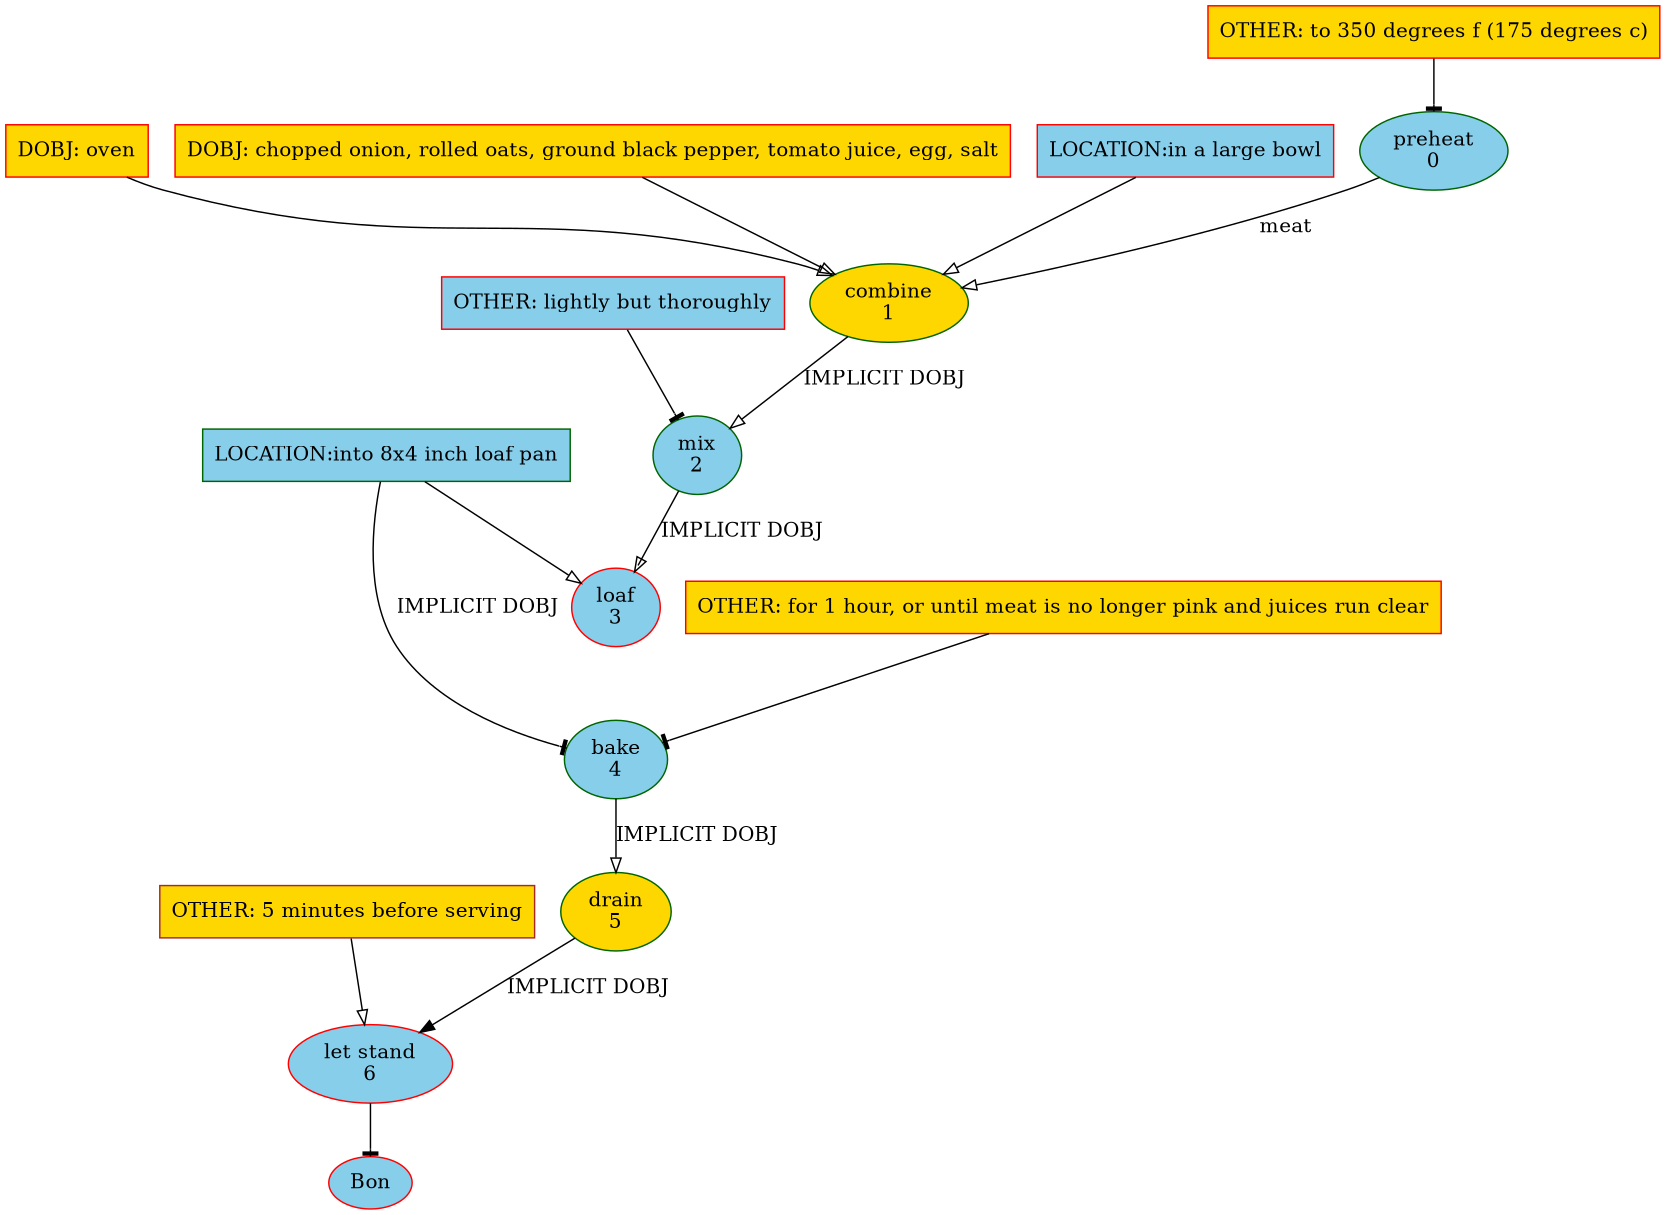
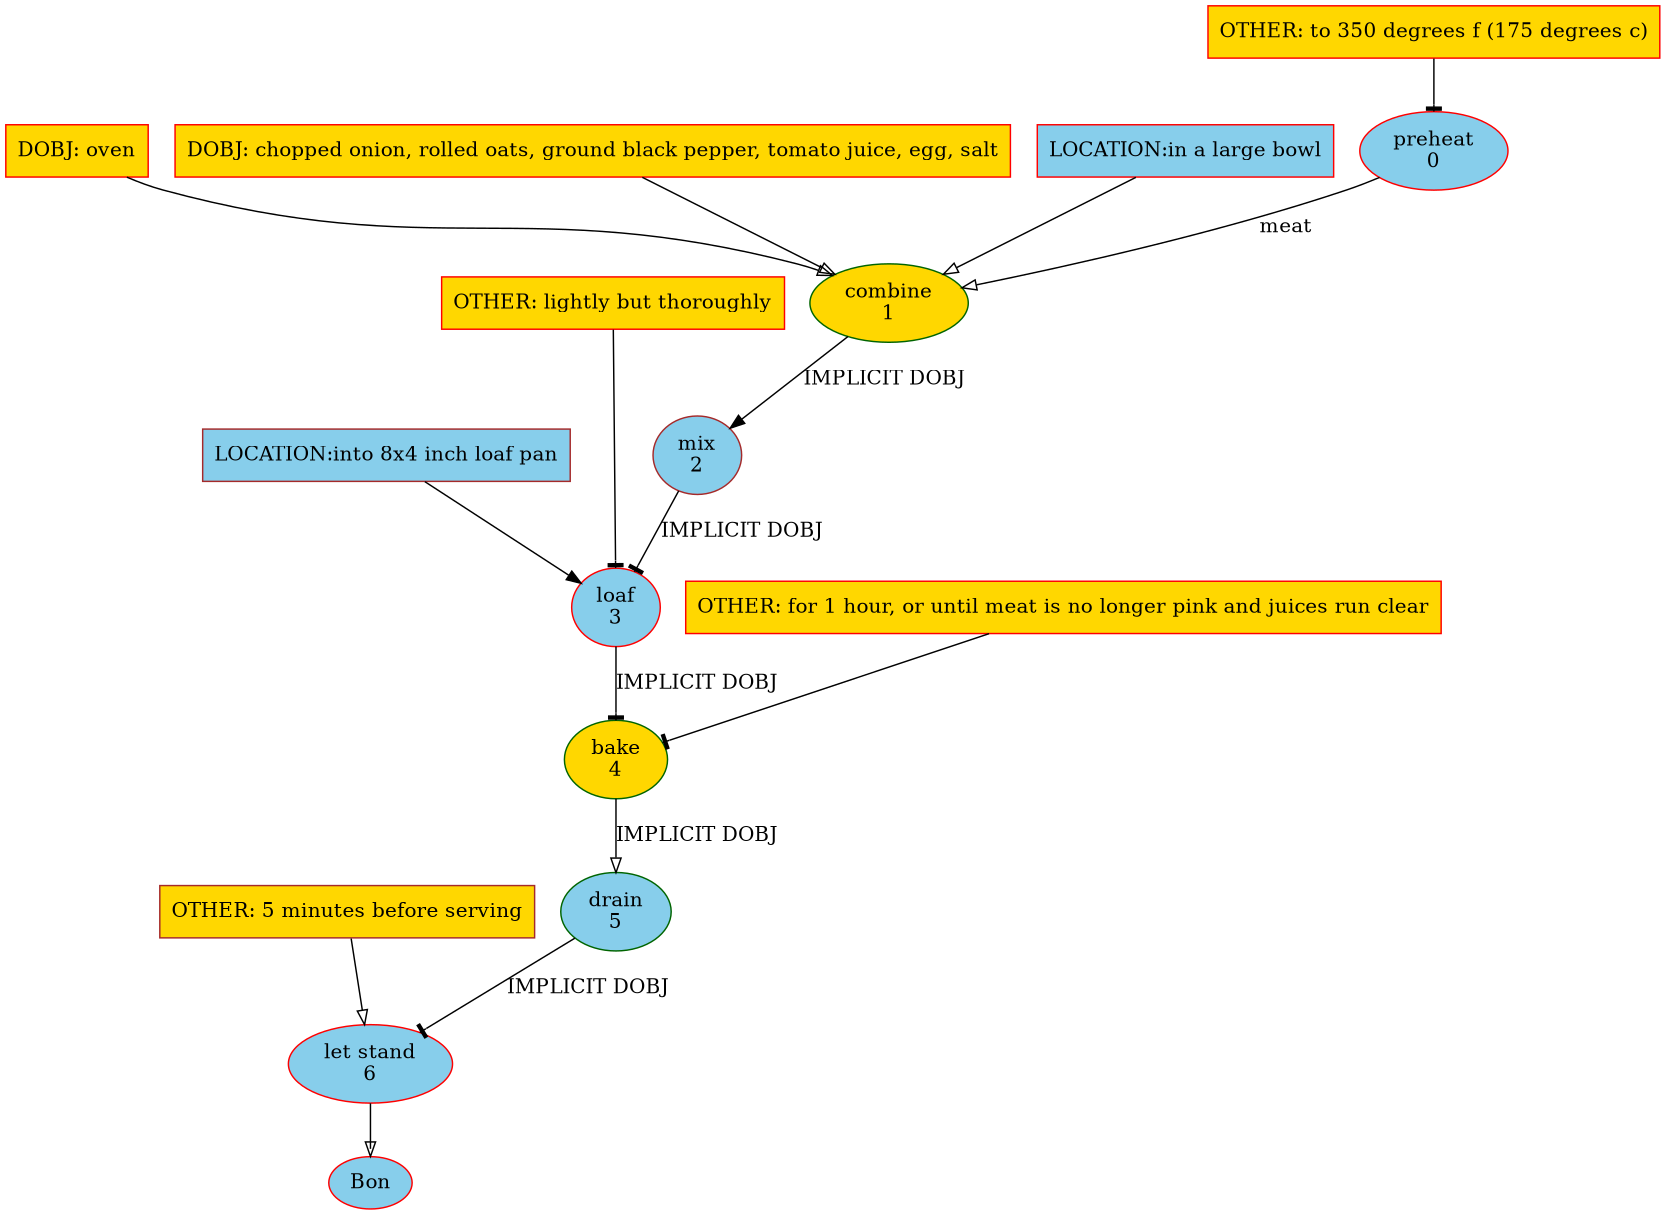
node "preheat 0": color darkgreen -> red
node "OTHER: lightly but thoroughly": fillcolor skyblue -> gold
edge "OTHER: lightly but thoroughly" -> "mix 2": now "OTHER: lightly but thoroughly" -> "loaf 3"
edge "combine 1" -> "mix 2": arrowhead onormal -> normal
node "LOCATION:into 8x4 inch loaf pan": color darkgreen -> brown
node "mix 2": color darkgreen -> brown
edge "LOCATION:into 8x4 inch loaf pan" -> "loaf 3": arrowhead onormal -> normal
edge "mix 2" -> "loaf 3": arrowhead onormal -> tee
edge "LOCATION:into 8x4 inch loaf pan" -> "bake 4": now "loaf 3" -> "bake 4"
node "bake 4": fillcolor skyblue -> gold
node "drain 5": fillcolor gold -> skyblue
edge "drain 5" -> "let stand 6": arrowhead normal -> tee
edge "let stand 6" -> "Bon": arrowhead tee -> onormal
